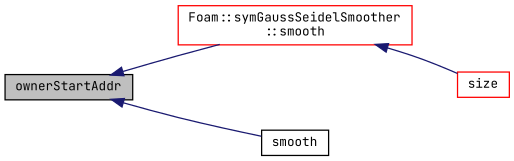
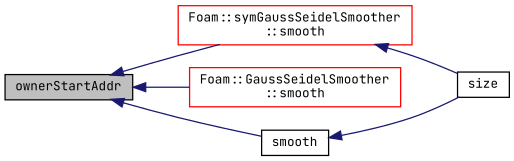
node "size": color red -> black
node "Foam::GaussSeidelSmoother ::smooth": added
edge "size" -> "smooth": added
